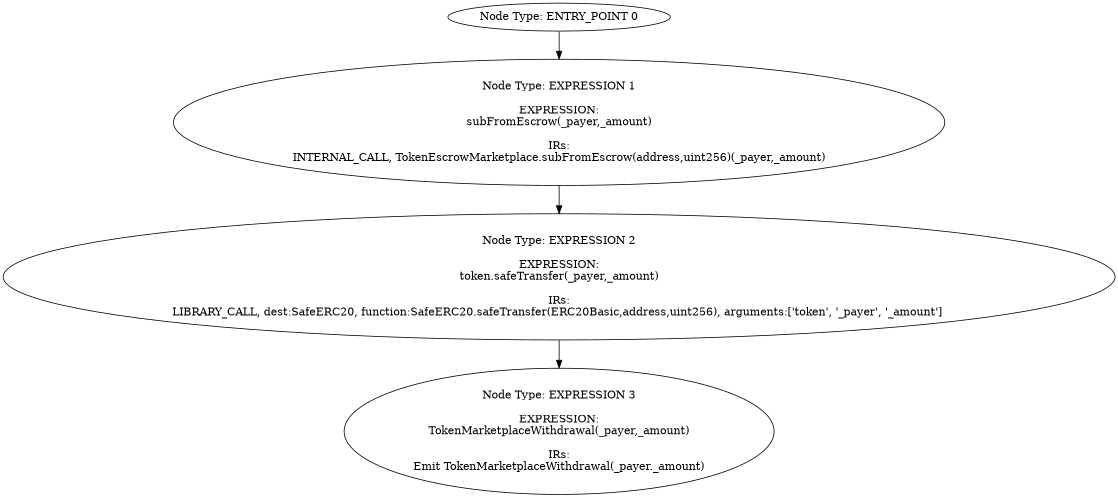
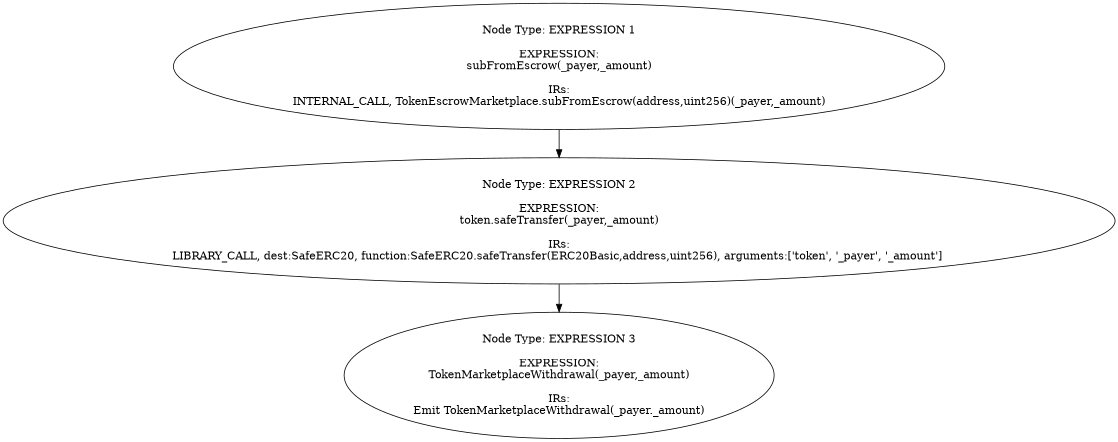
node "Node Type: ENTRY_POINT 0": removed
